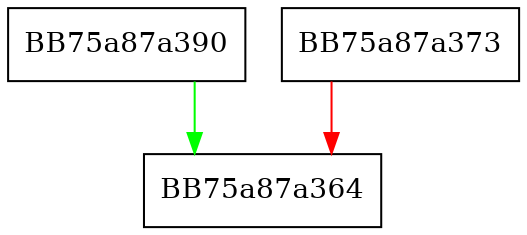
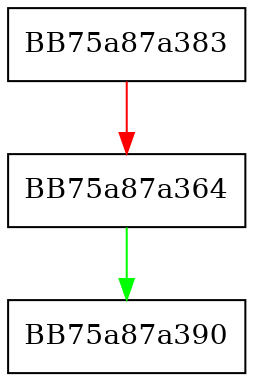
node "BB75a87a373": label "BB75a87a373" -> "BB75a87a383"
edge "BB75a87a390" -> "BB75a87a364": reversed
